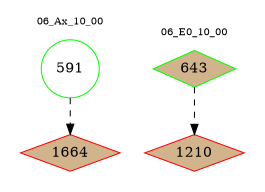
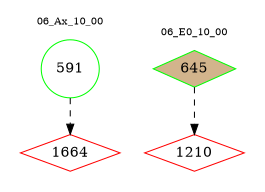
node "643": label "643" -> "645"
node "1664": fillcolor tan -> white
node "1210": fillcolor tan -> white
